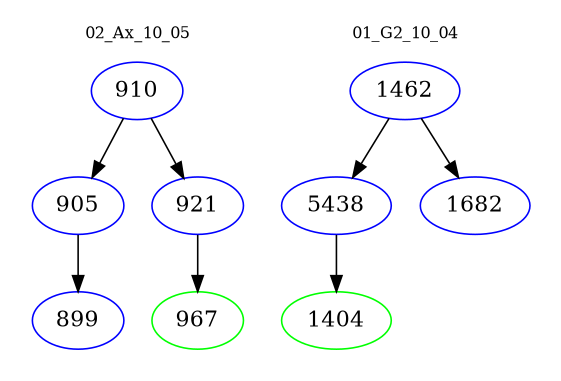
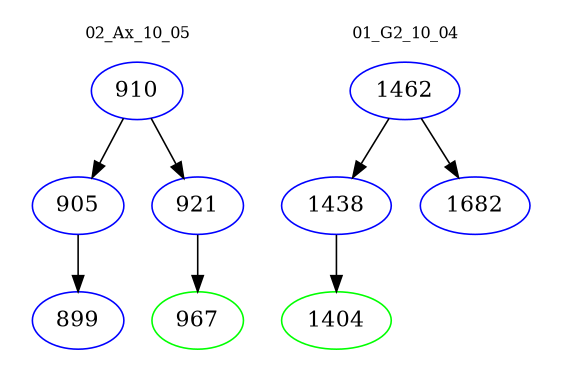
node "5438": label "5438" -> "1438"
